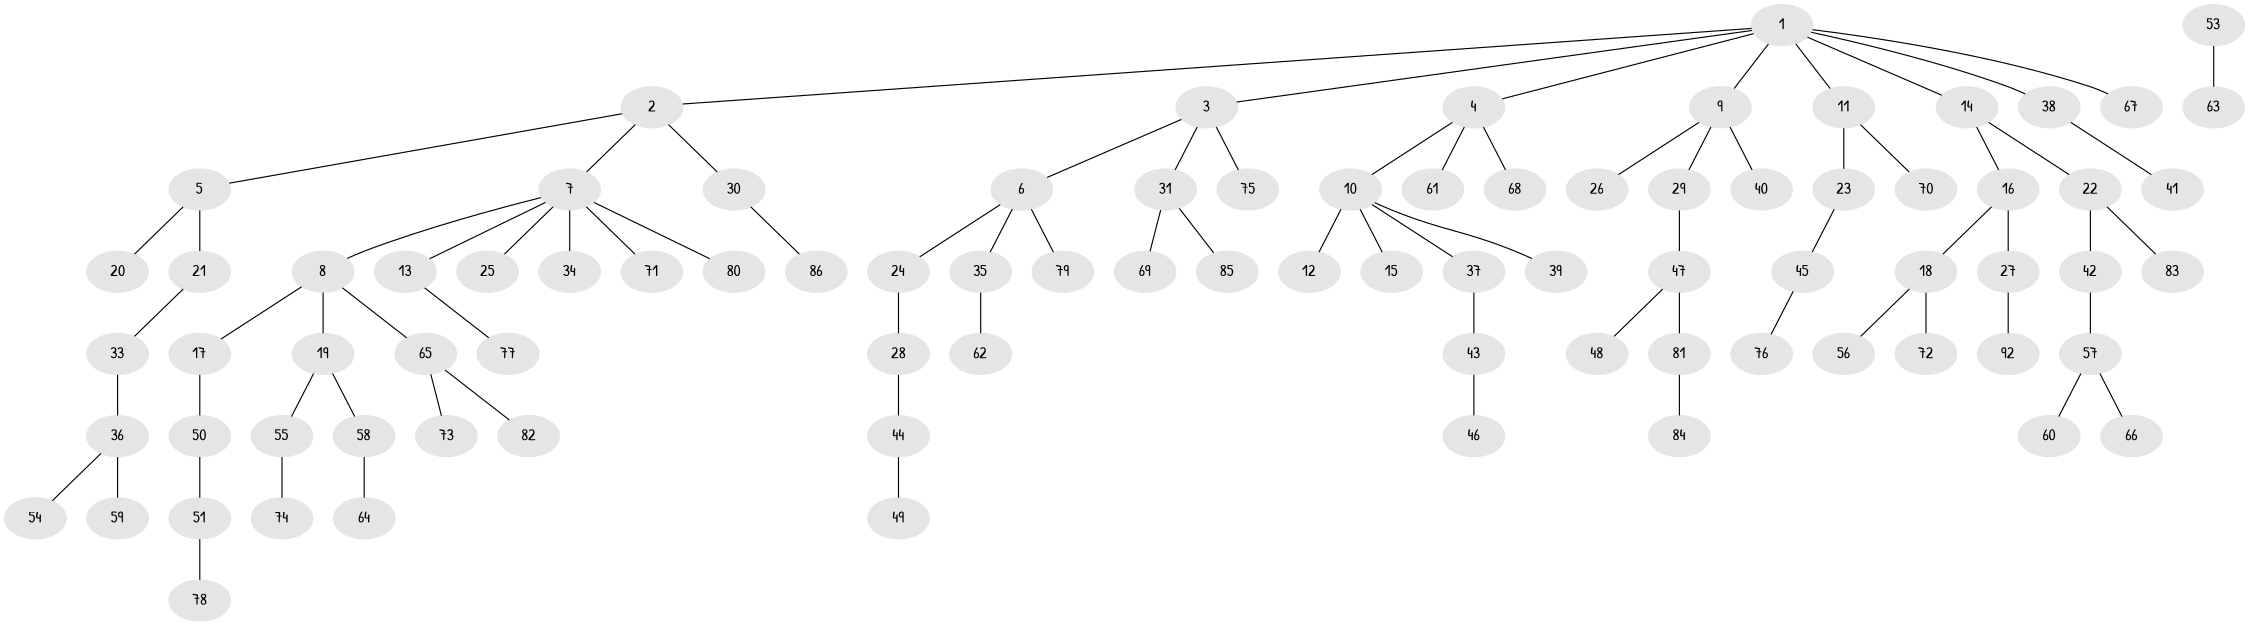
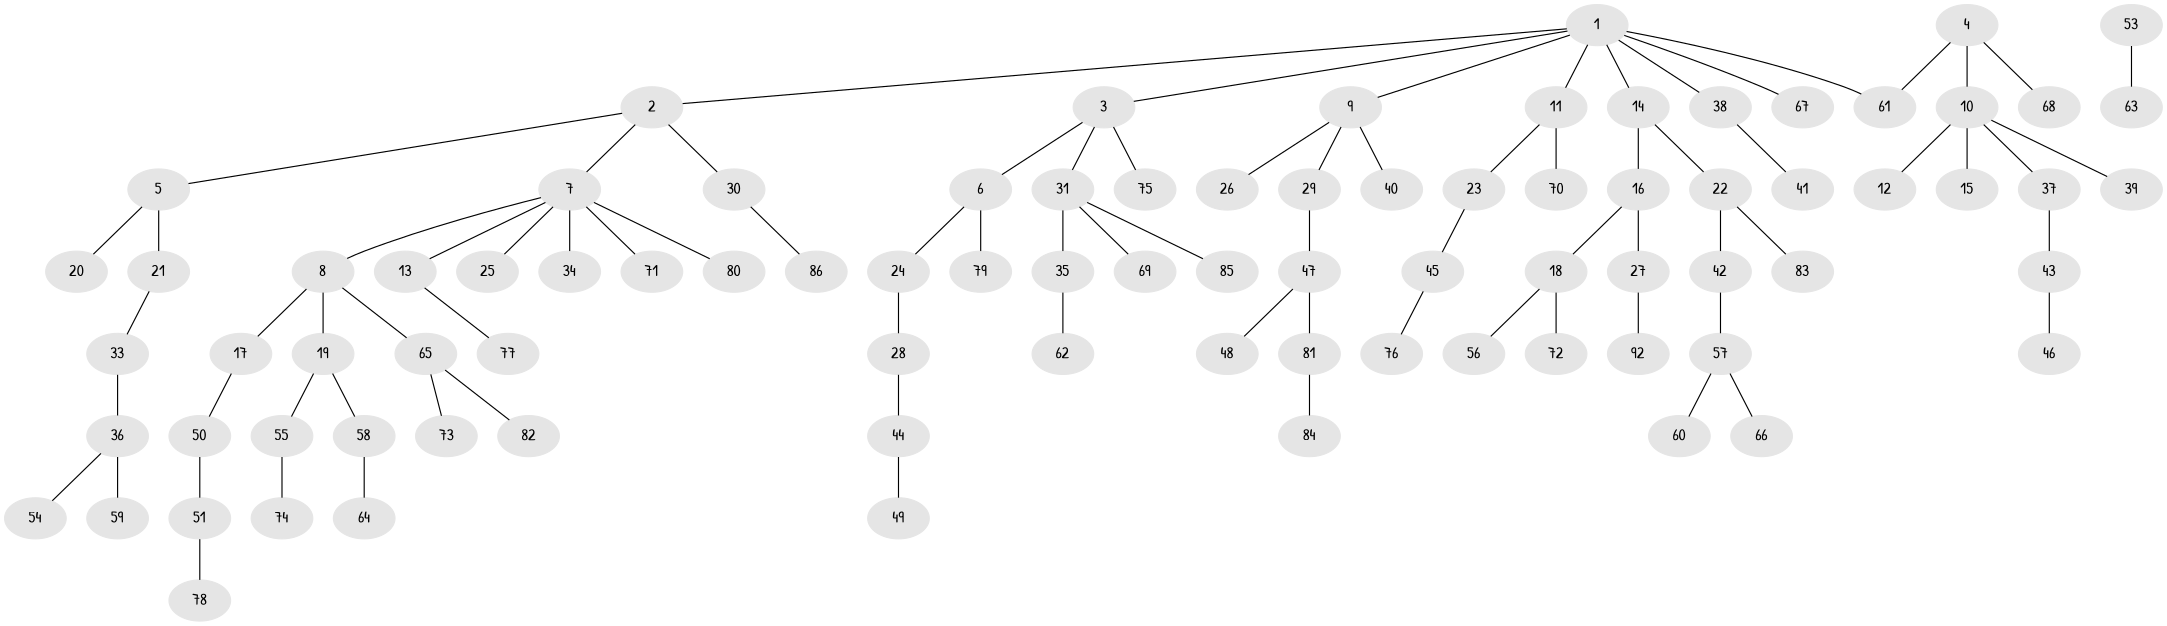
edge "1" -- "4": now "1" -- "61"
edge "6" -- "35": now "31" -- "35"
